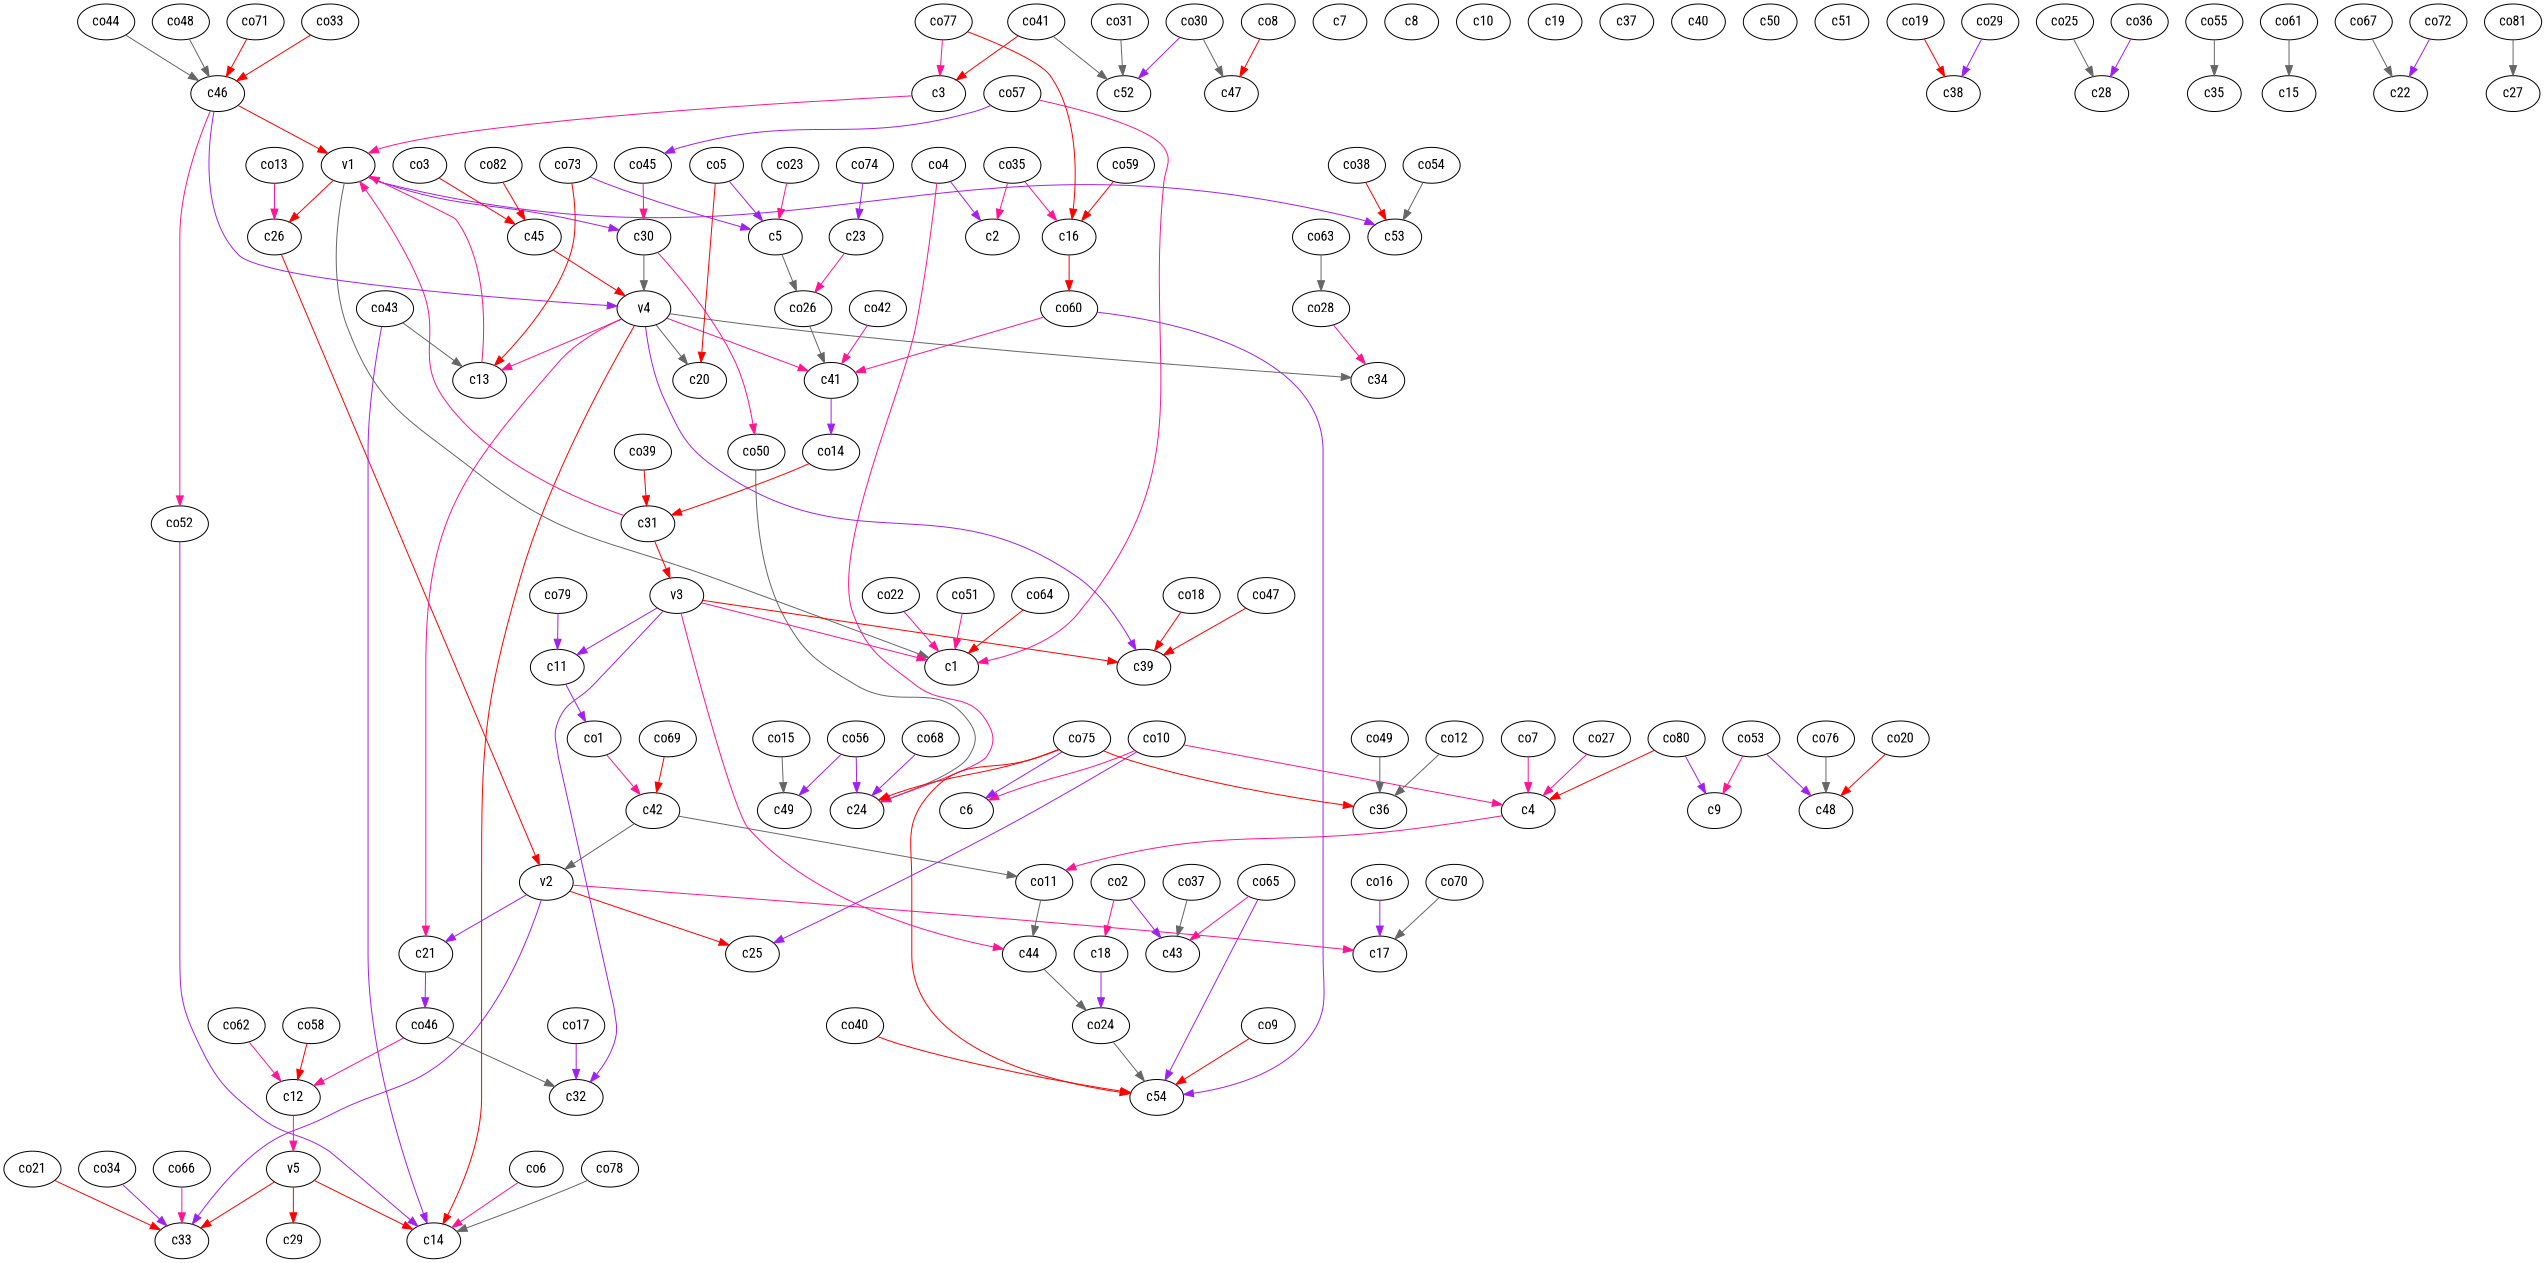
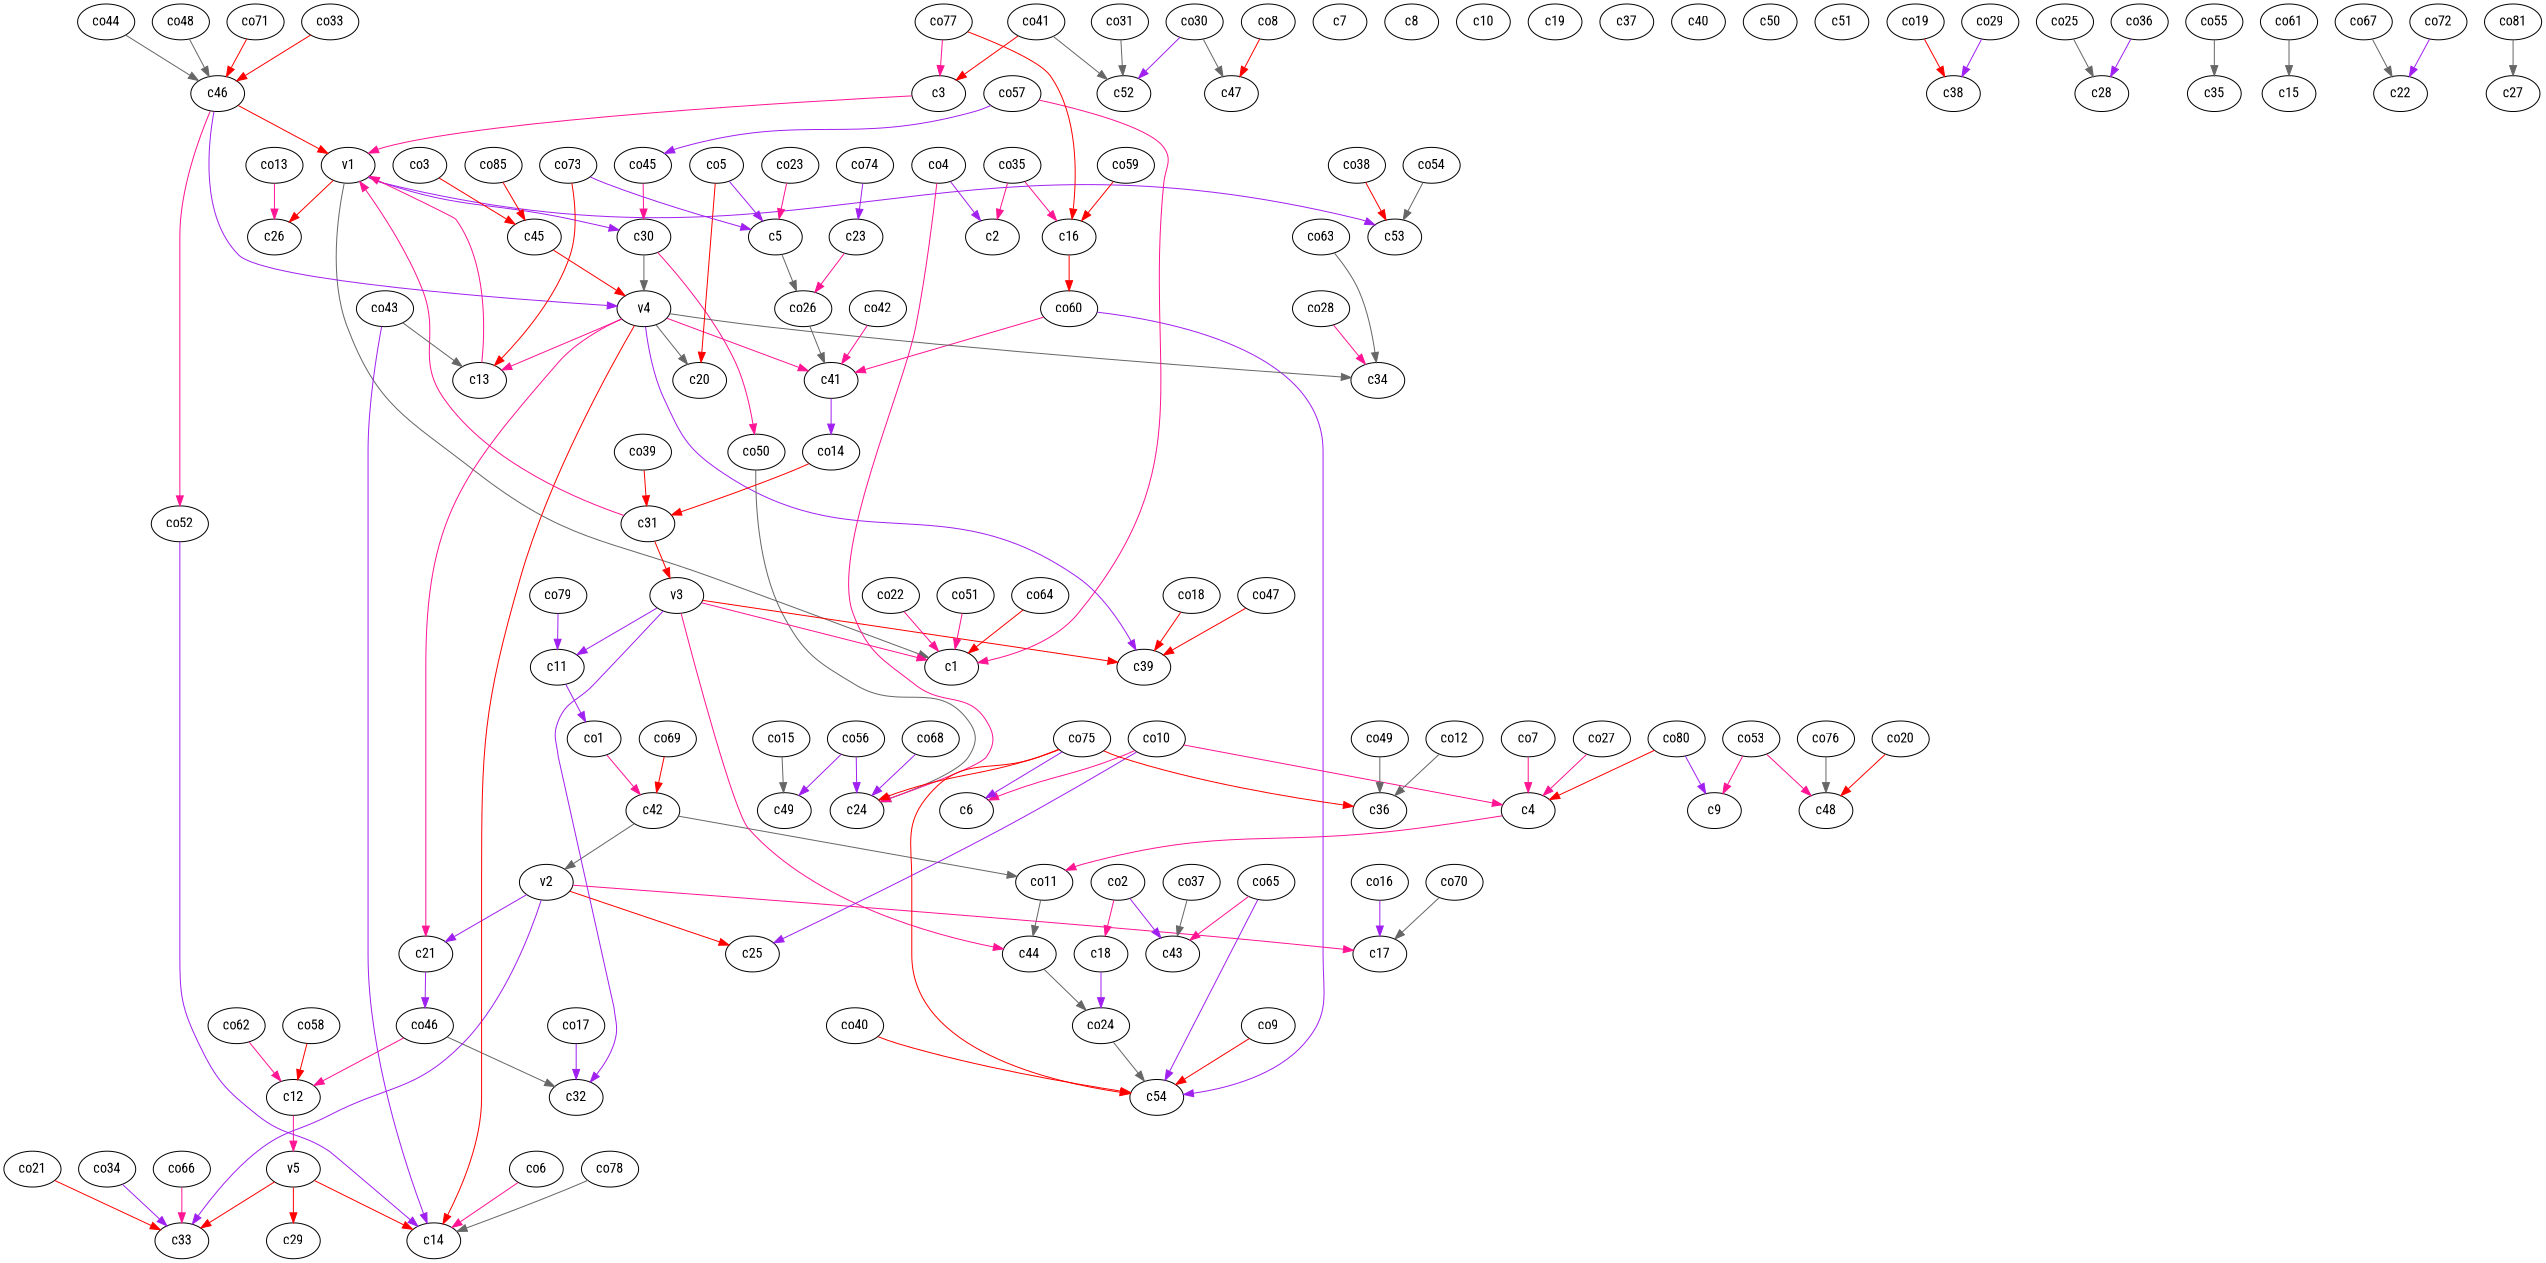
node "co82": label "co82" -> "co85"
edge "co63" -> "co28": now "co63" -> "c34"
edge "c26" -> "v2": removed
edge "co53" -> "c48": color purple -> deeppink
